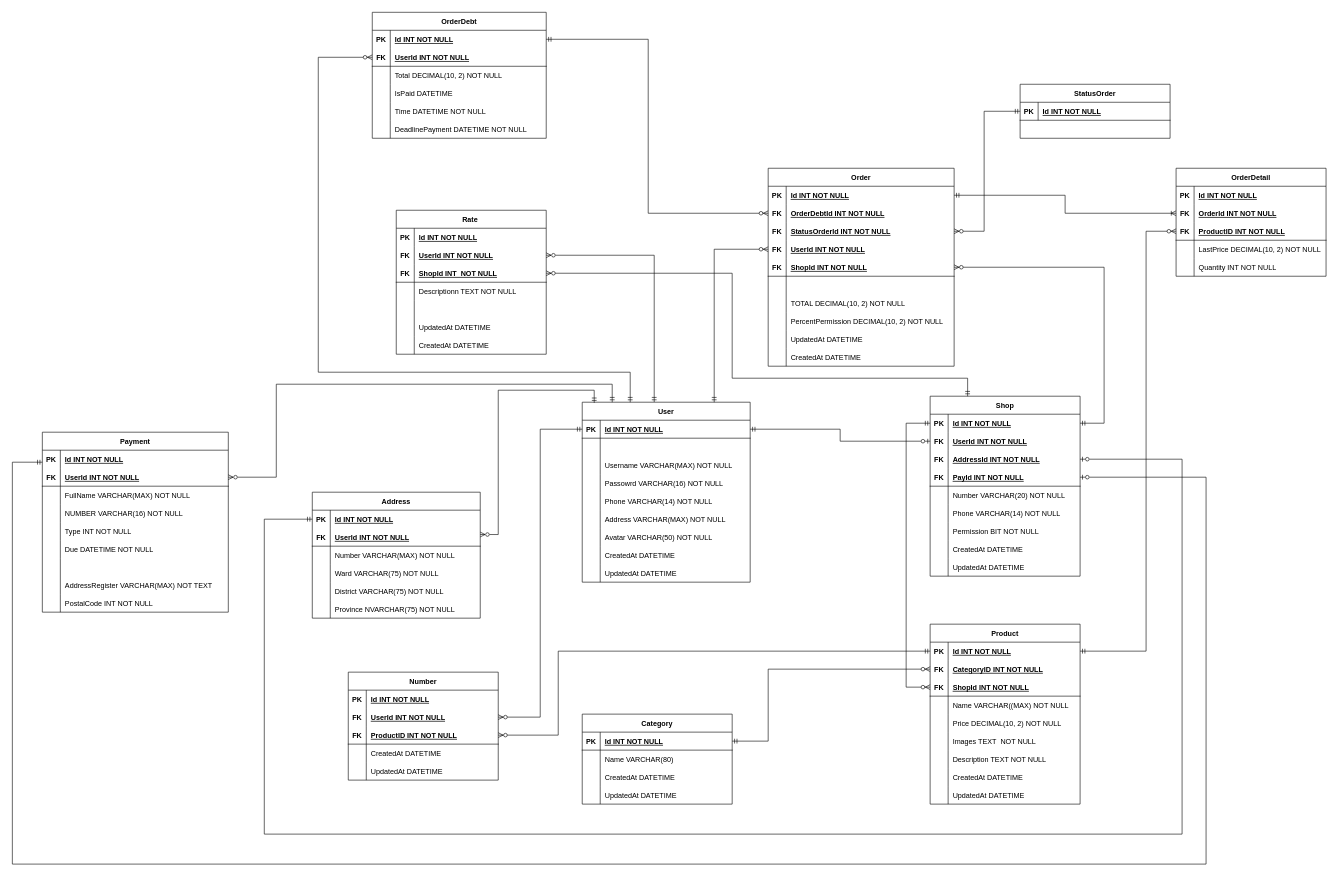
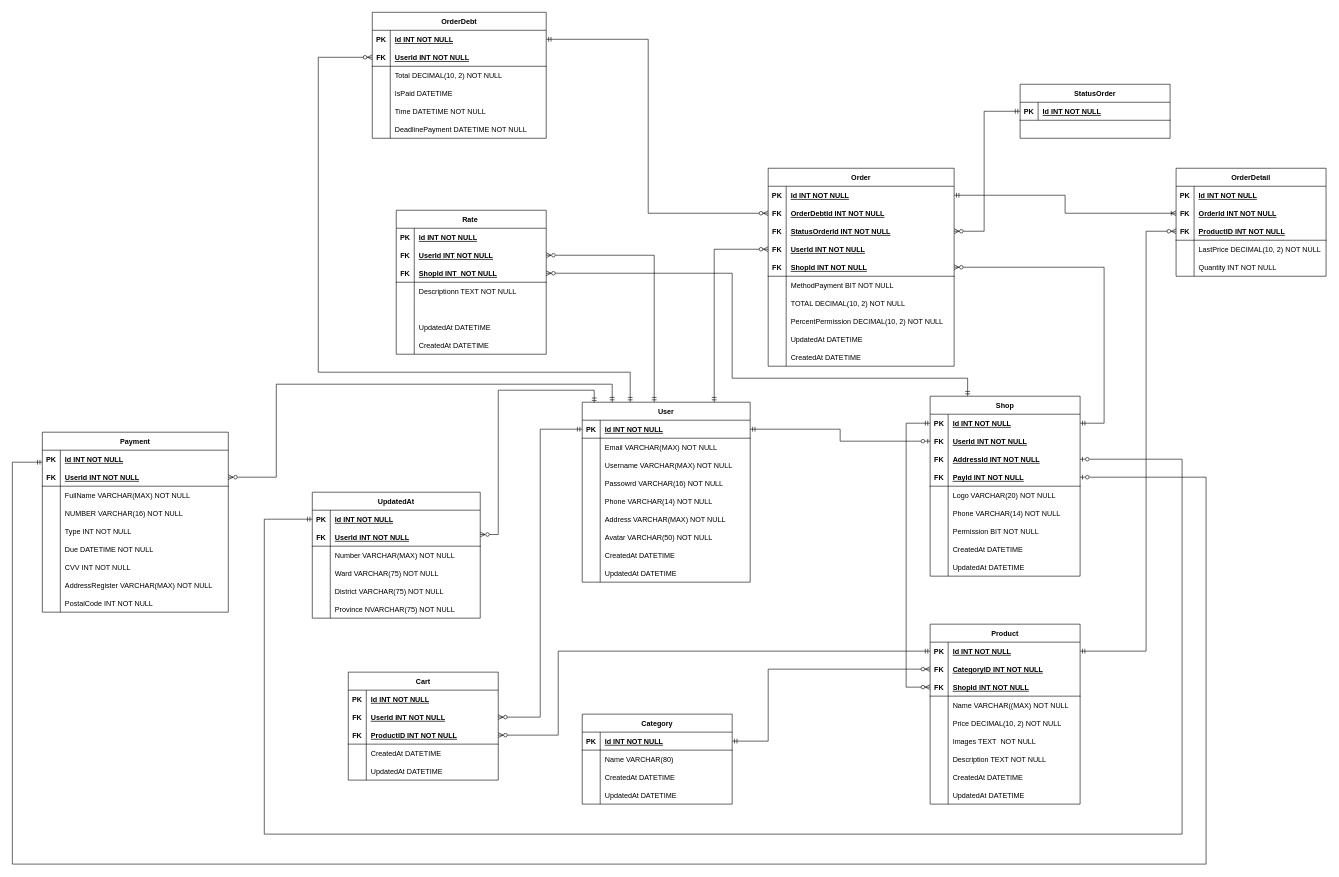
node "MethodPayment BIT NOT NULL": added
node "Email VARCHAR(MAX) NOT NULL": added
node "Number VARCHAR(20) NOT NULL": label "Number VARCHAR(20) NOT NULL" -> "Logo VARCHAR(20) NOT NULL"
node "Address": label "Address" -> "UpdatedAt"
node "CVV INT NOT NULL": added
node "AddressRegister VARCHAR(MAX) NOT TEXT": label "AddressRegister VARCHAR(MAX) NOT TEXT" -> "AddressRegister VARCHAR(MAX) NOT NULL"
node "Number": label "Number" -> "Cart"
